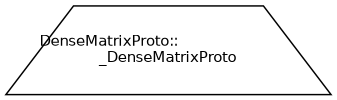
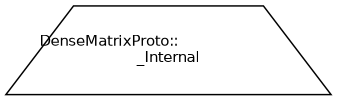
node "DenseMatrixProto:: _DenseMatrixProto": label "DenseMatrixProto:: _DenseMatrixProto" -> "DenseMatrixProto:: _Internal"
